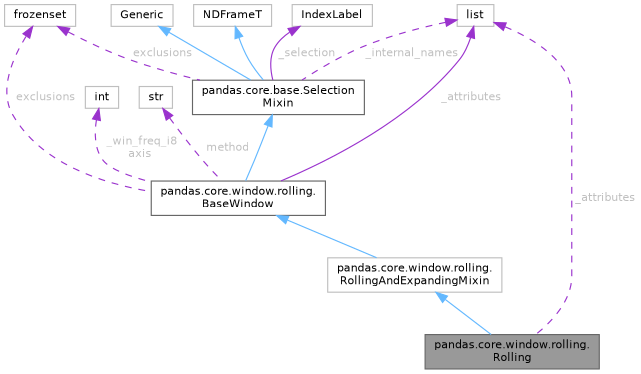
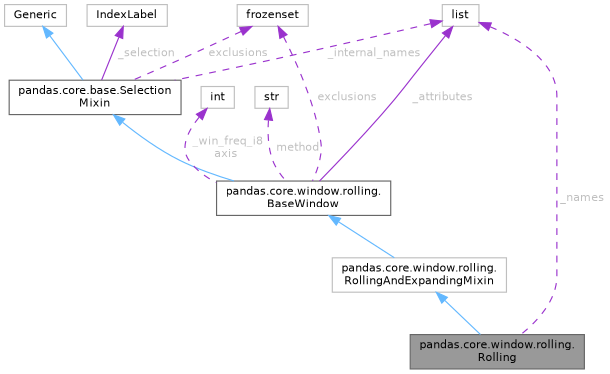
node "NDFrameT": removed
edge "pandas.core.window.rolling. Rolling" -> "list": label " _attributes" -> " _names"
